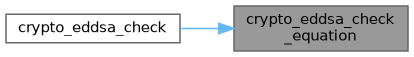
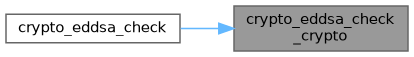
node "crypto_eddsa_check _equation": label "crypto_eddsa_check _equation" -> "crypto_eddsa_check _crypto"
